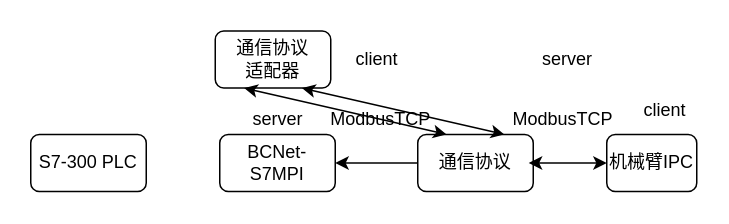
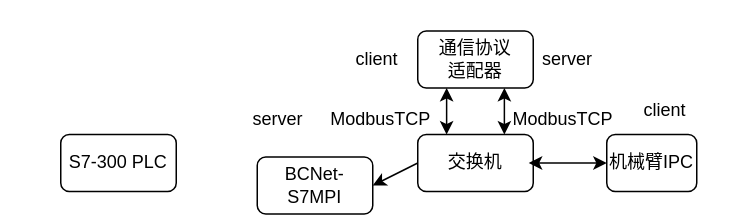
node "通信协议 适配器": moved (273, 59) -> (476, 59)
node "S7-300 PLC": moved (89, 163) -> (119, 163)
node "BCNet-S7MPI": moved (278, 163) -> (315, 185)
node "通信协议": label "通信协议" -> "交换机"
